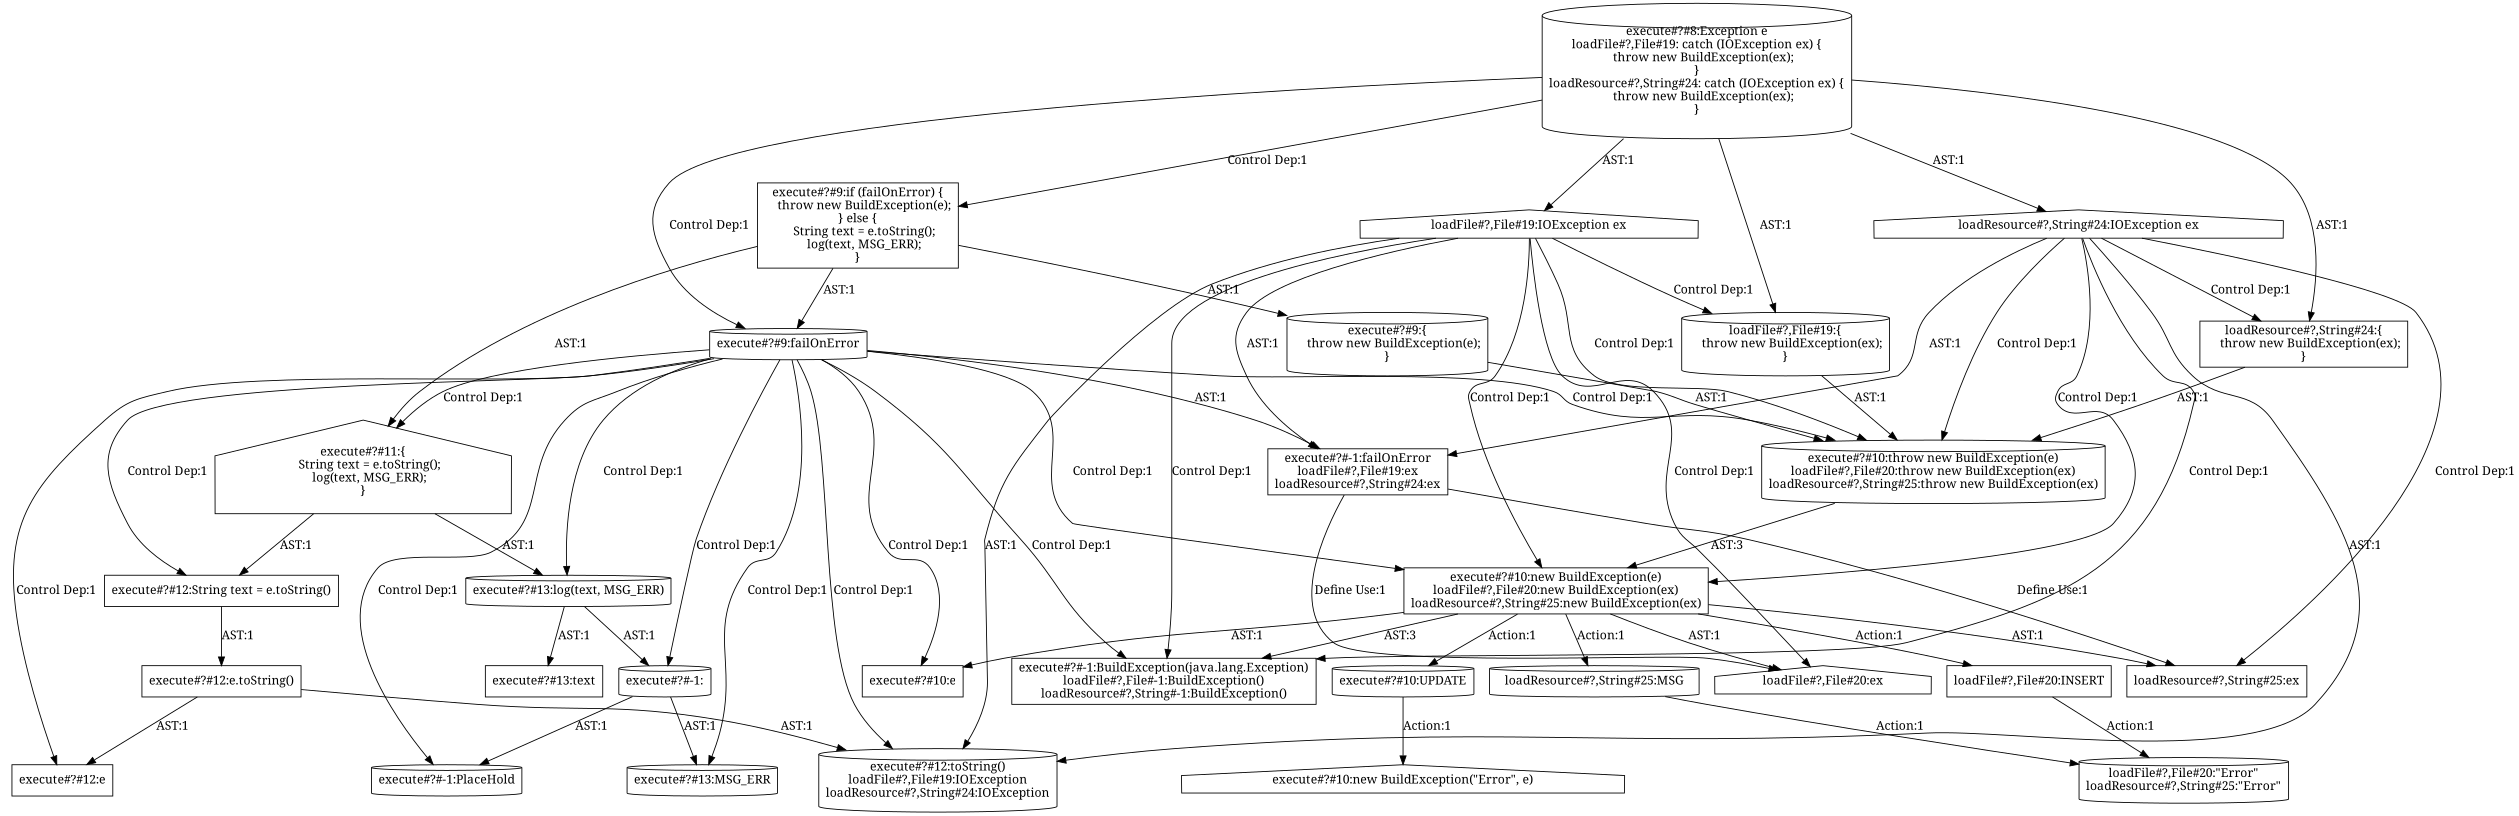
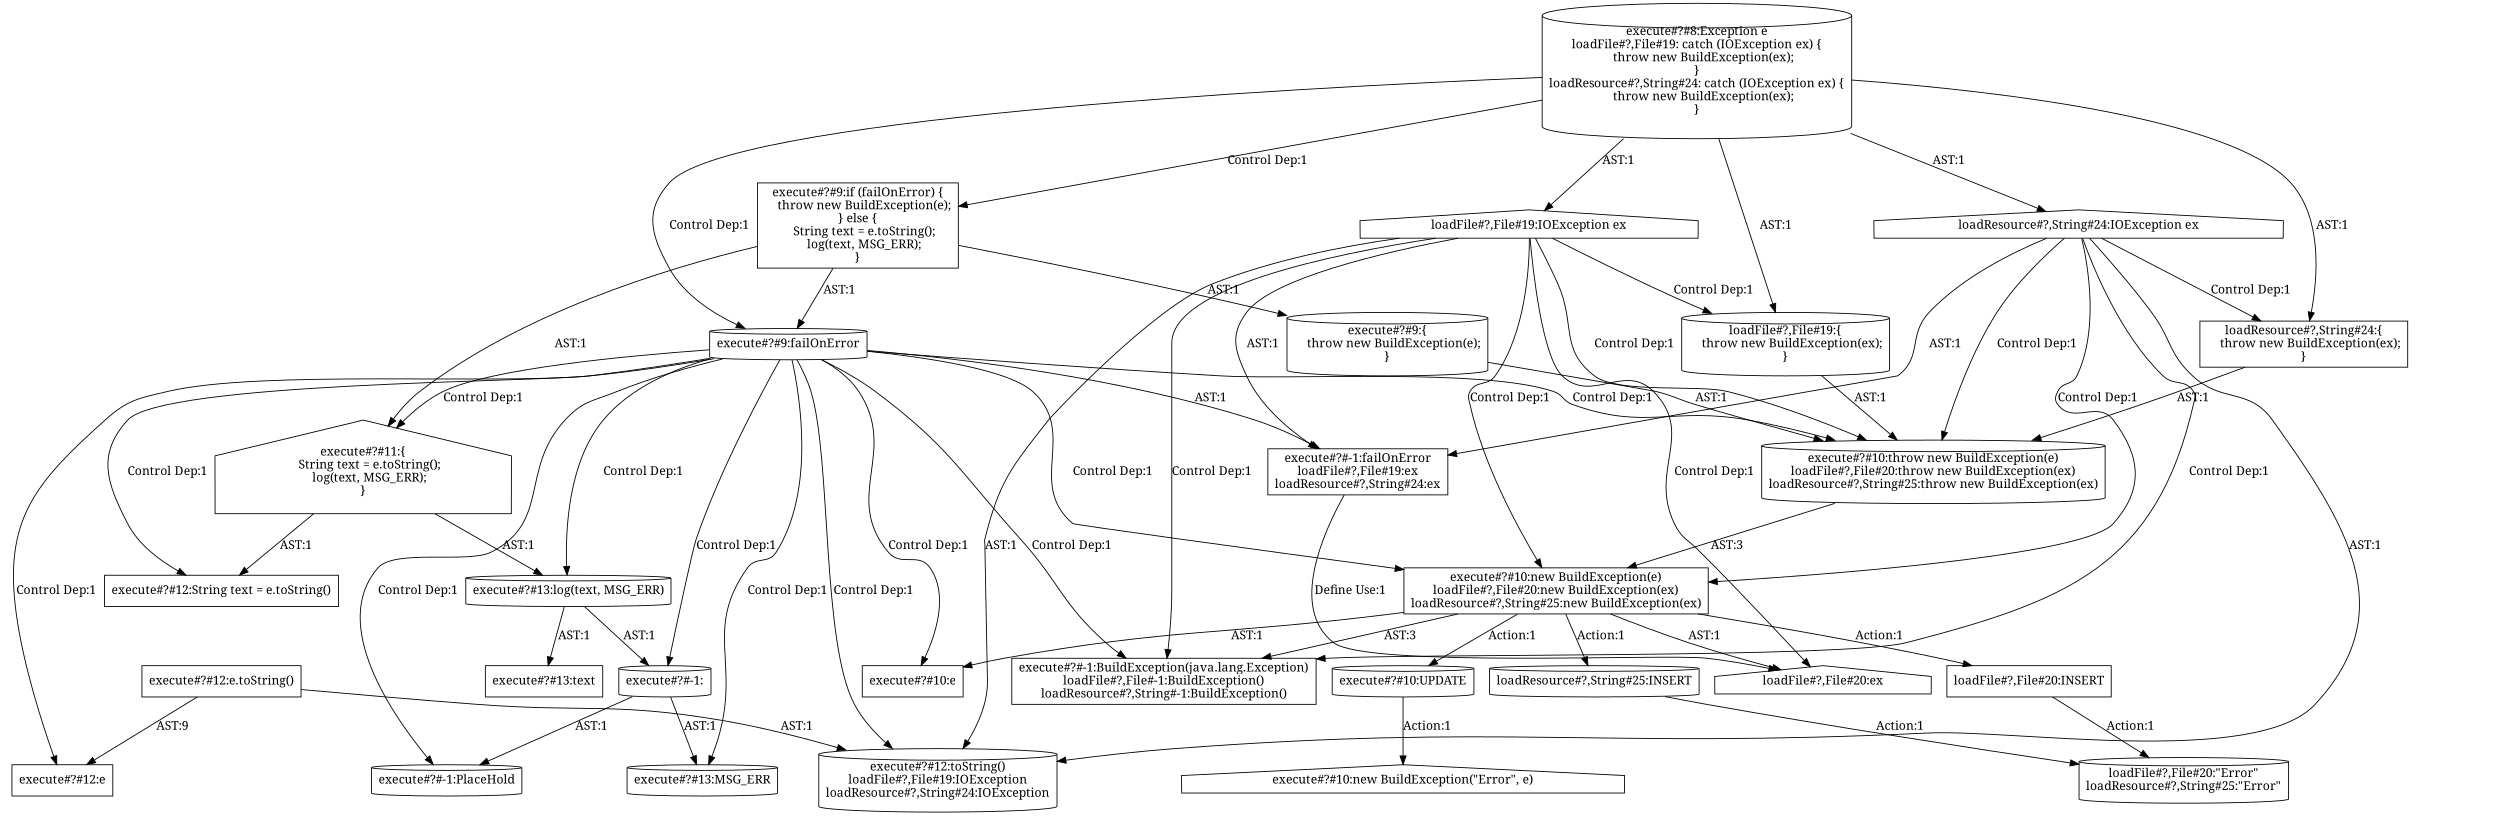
edge "execute#?#12:String text = e.toString()" -> "execute#?#12:e.toString()": removed, label "AST:1"
node "loadResource#?,String#25:MSG": label "loadResource#?,String#25:MSG" -> "loadResource#?,String#25:INSERT"
node "loadResource#?,String#25:ex": removed
edge "execute#?#12:e.toString()" -> "execute#?#12:e": label "AST:1" -> "AST:9"
